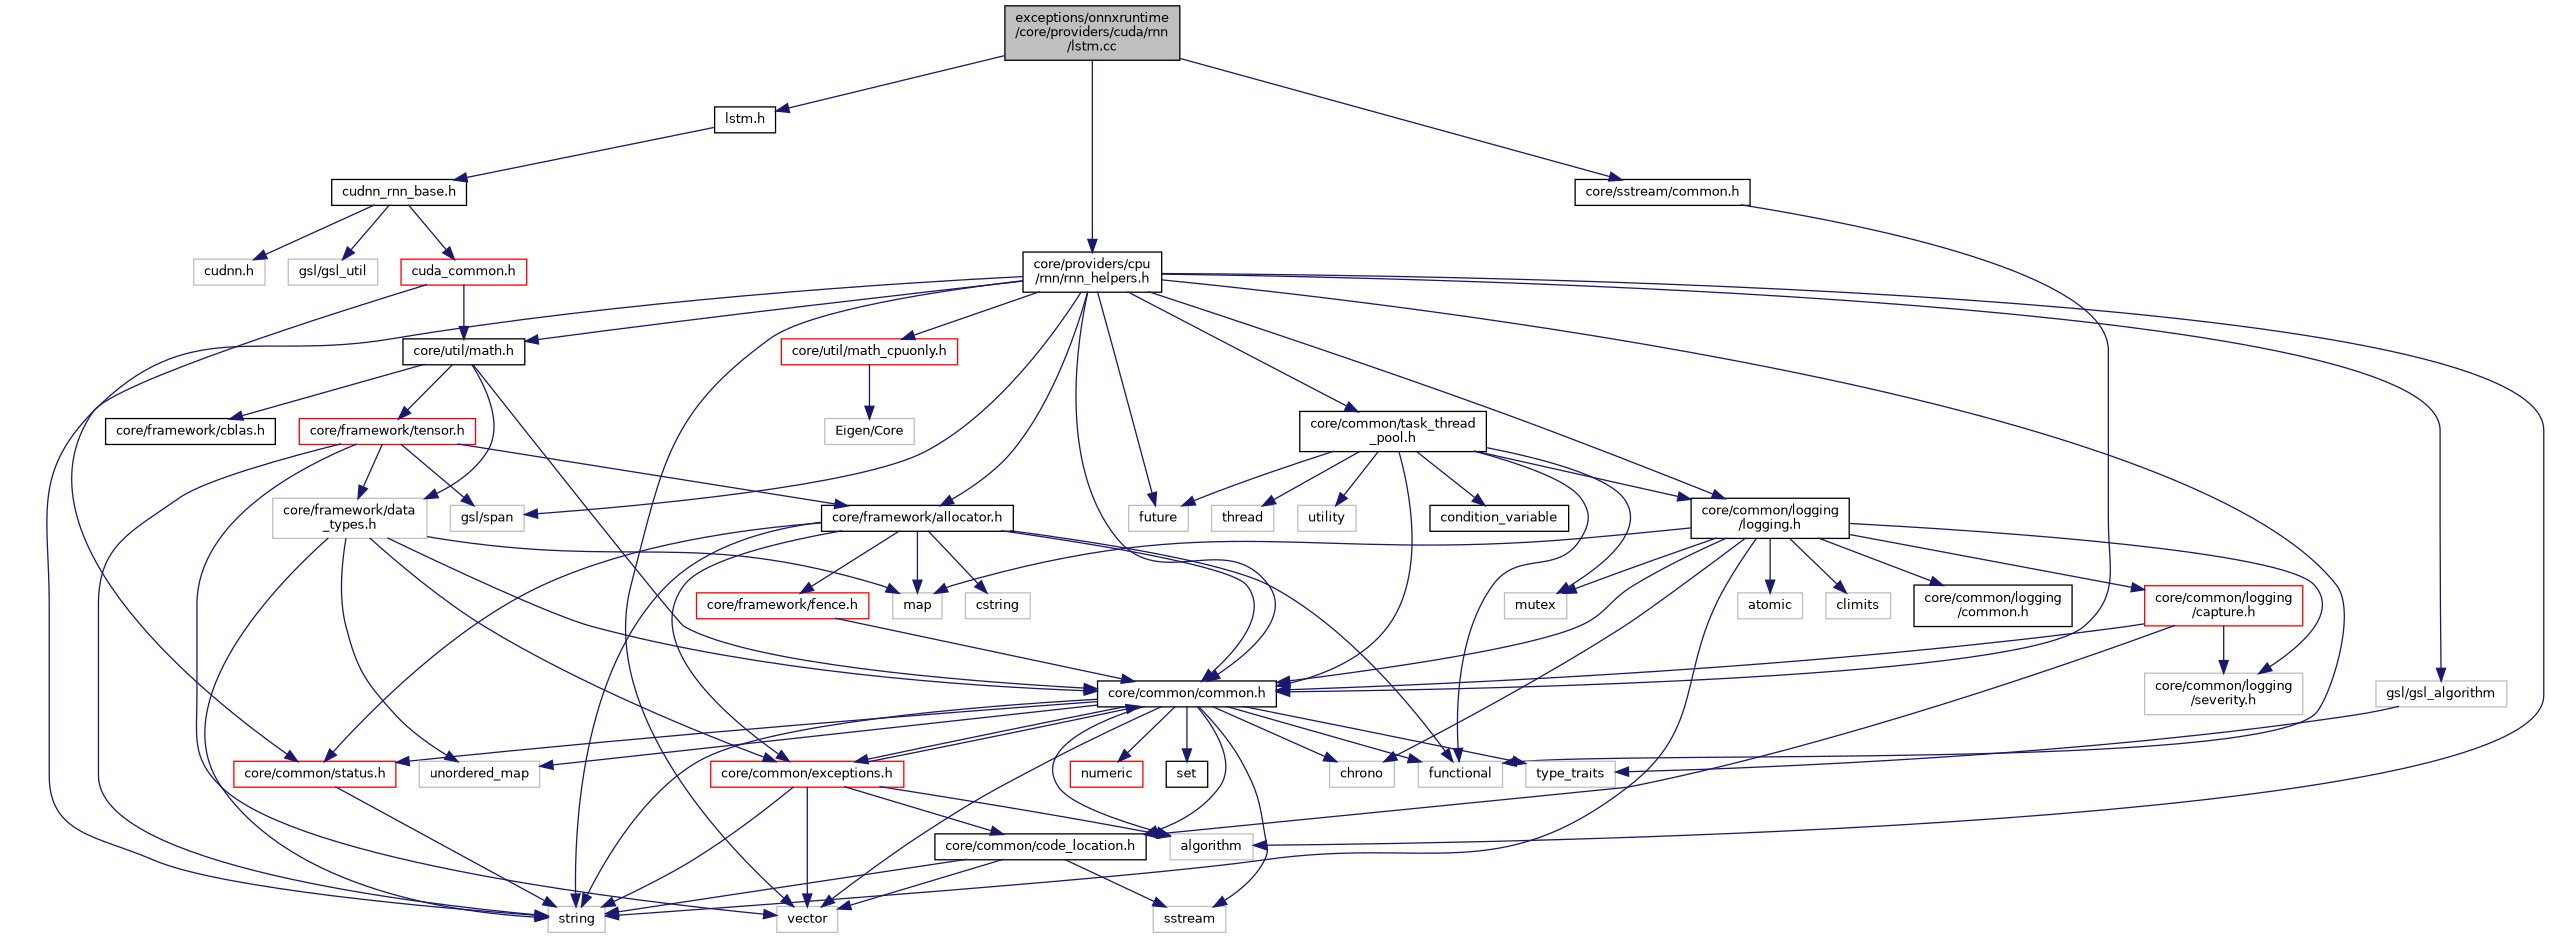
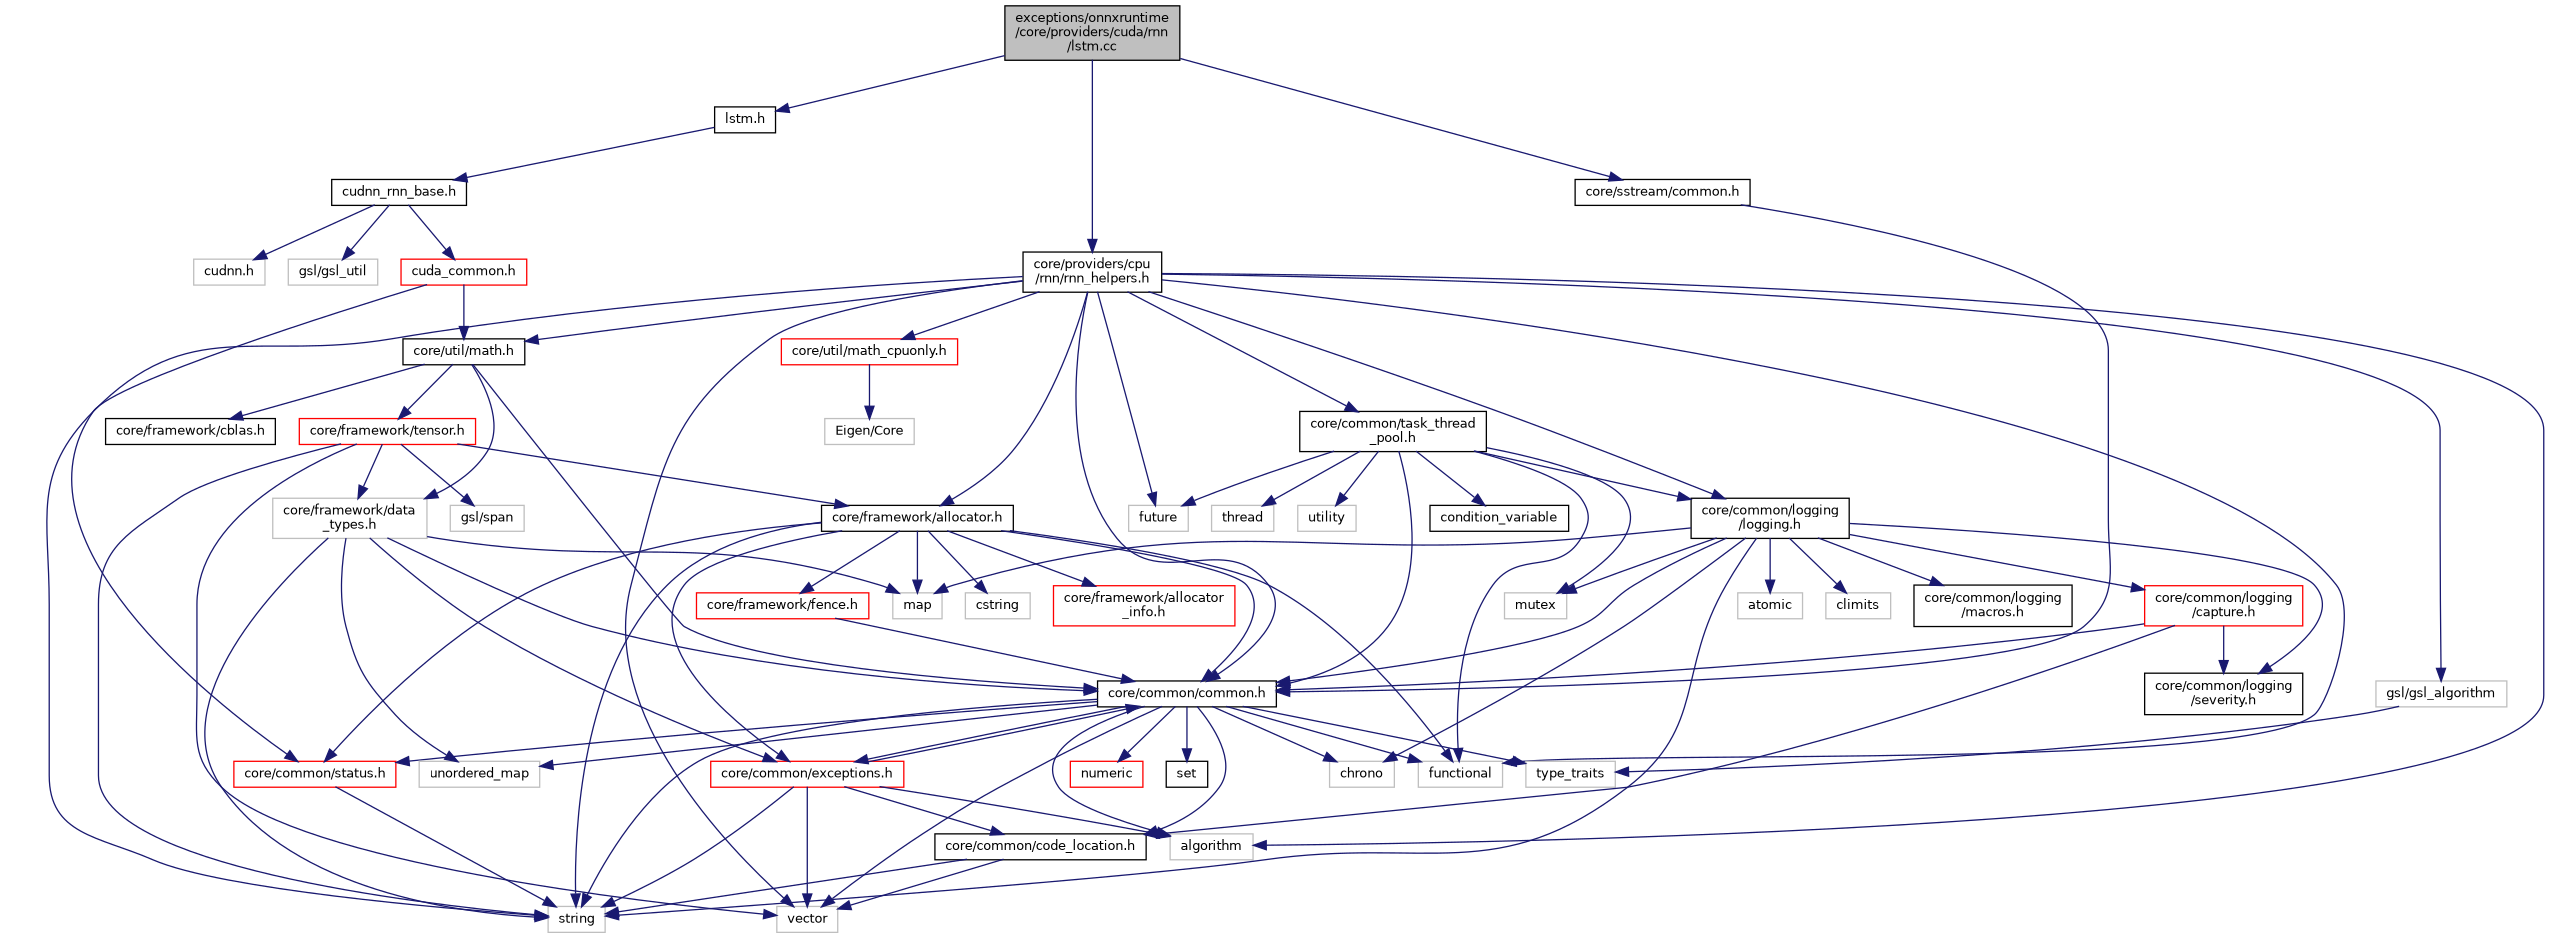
edge "core/providers/cpu /rnn/rnn_helpers.h" -> "gsl/span": removed
node "core/framework/allocator _info.h": added
node "core/common/logging /common.h": label "core/common/logging /common.h" -> "core/common/logging /macros.h"
node "core/common/logging /severity.h": color grey75 -> black
node "sstream": removed
